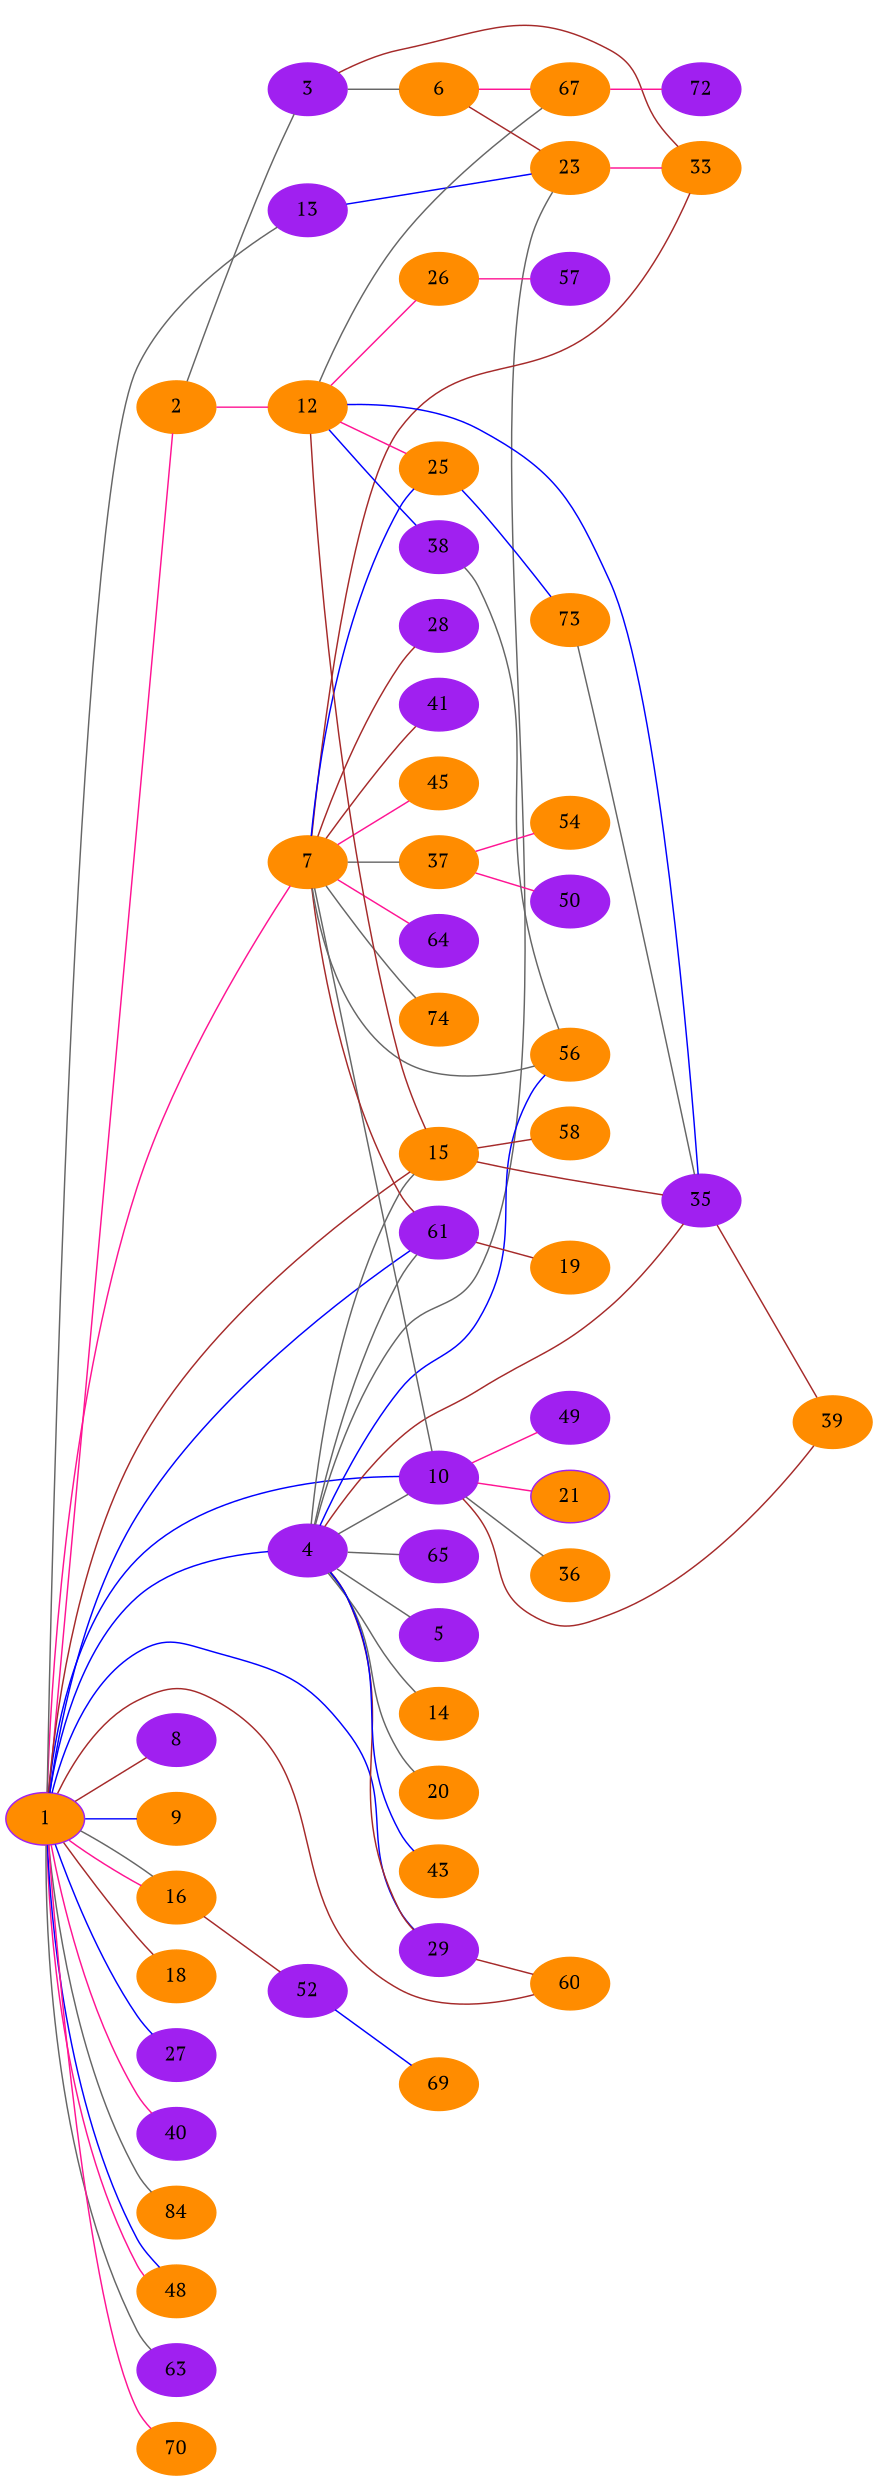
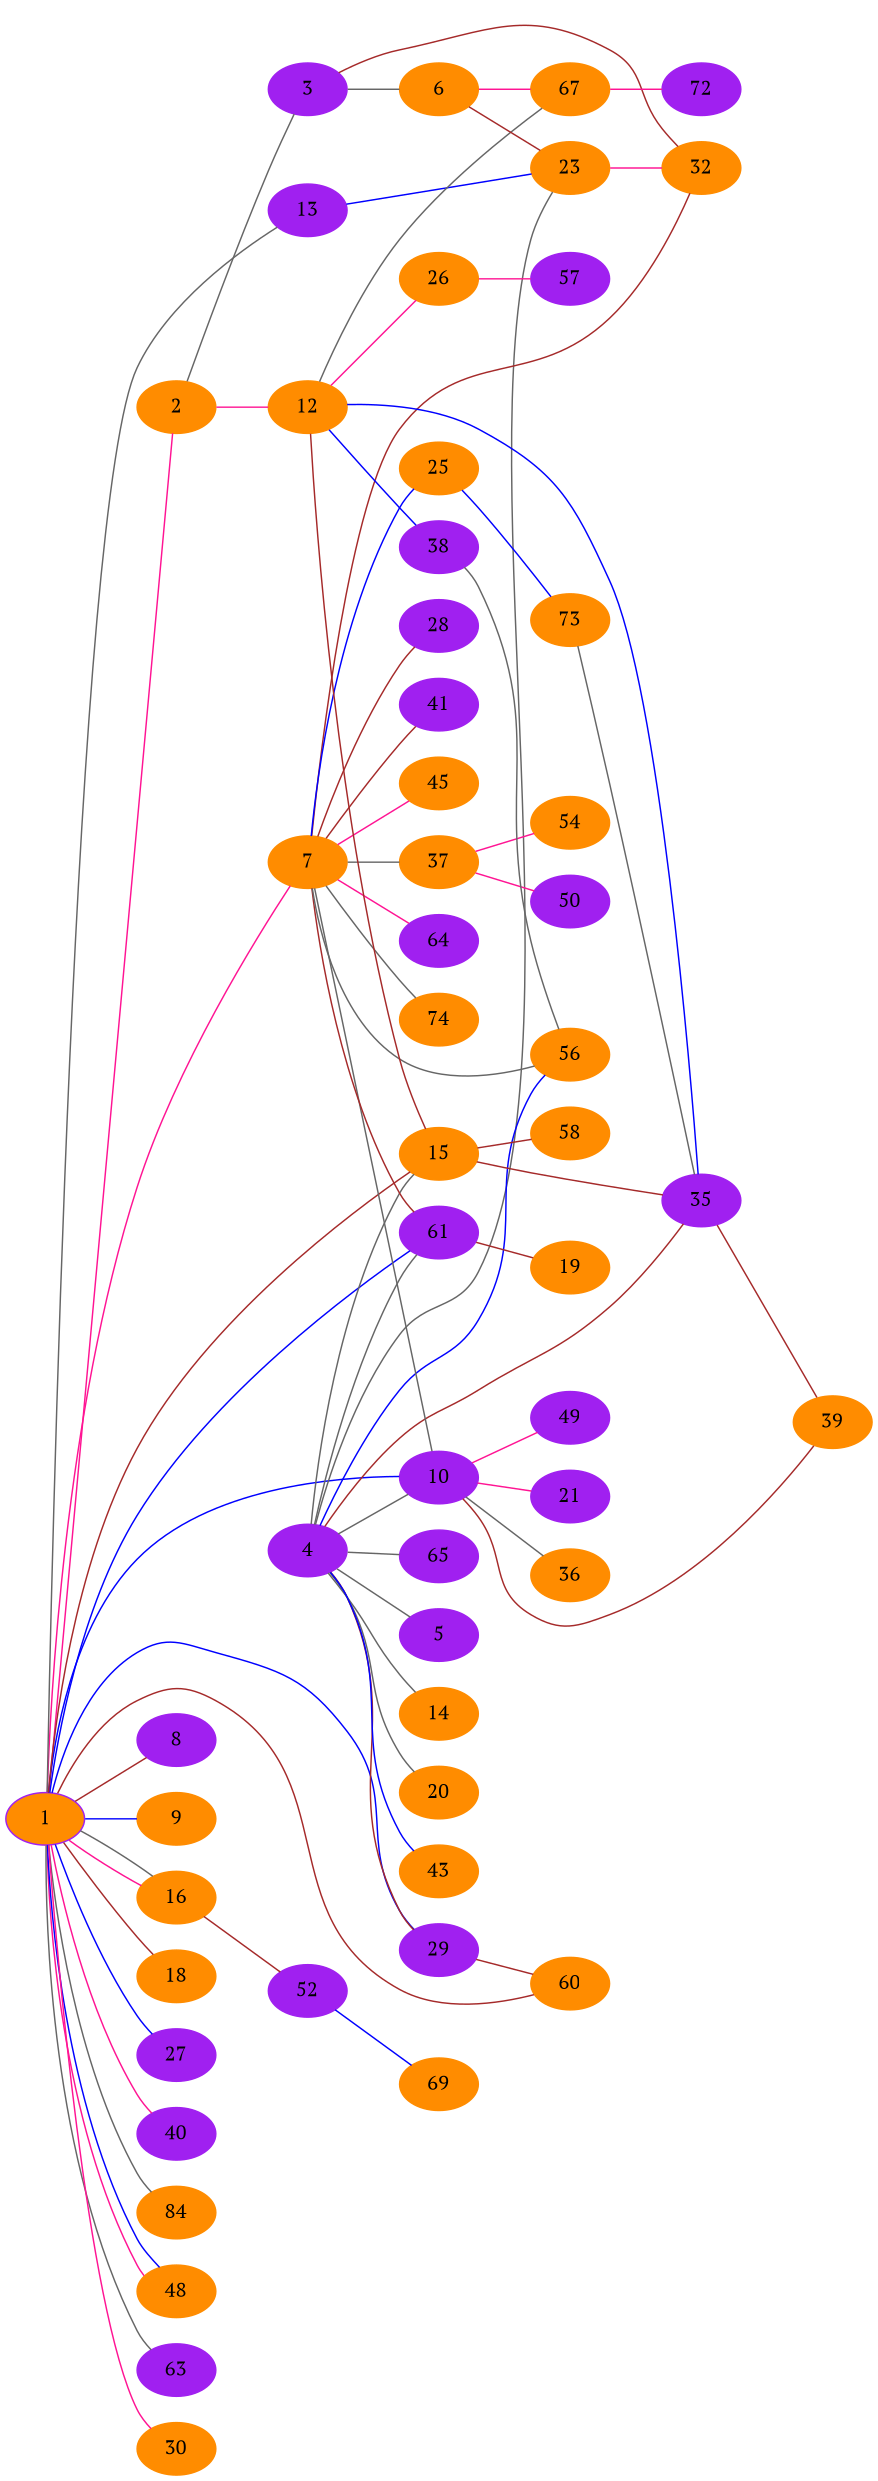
node "33": label "33" -> "32"
edge "12" -- "25": removed
node "21": fillcolor darkorange -> purple
edge "4" -- "1": removed
node "70": label "70" -> "30"
